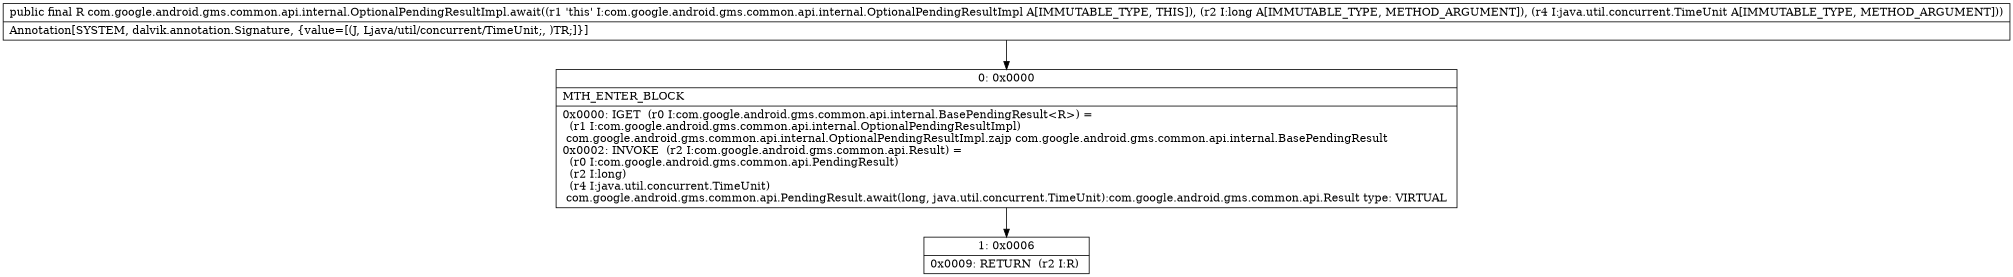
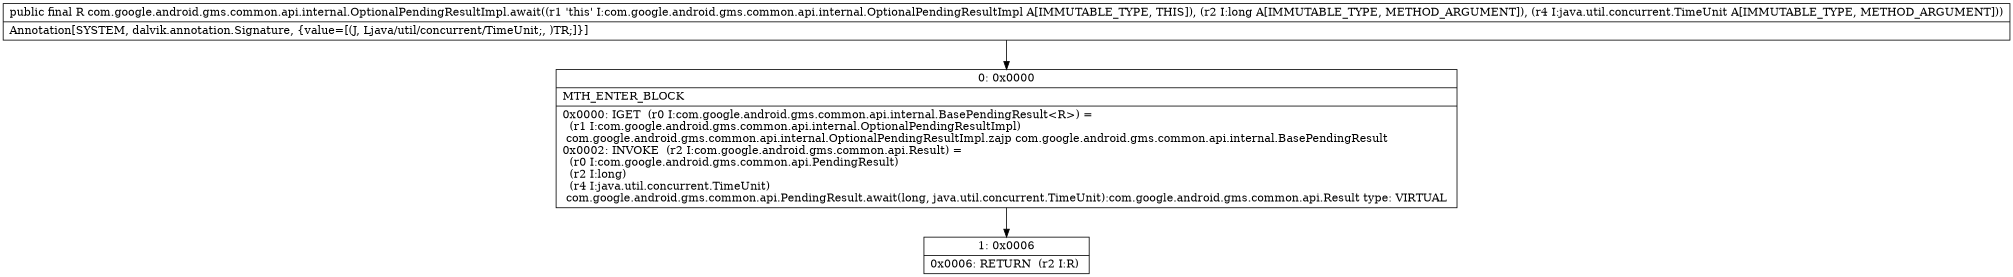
node "1: 0x0006": text "0x0009: RETURN  (r2 I:R)" -> "0x0006: RETURN  (r2 I:R)"
